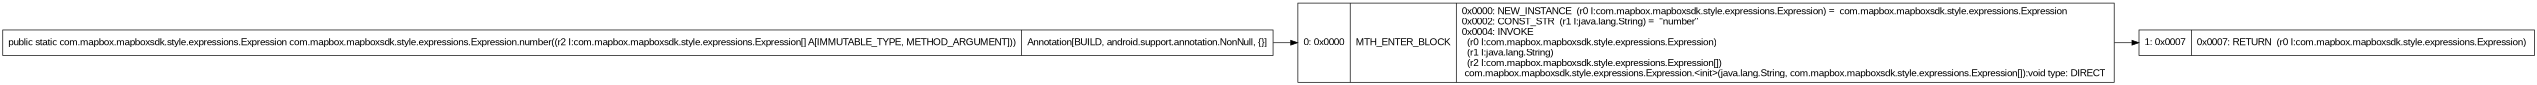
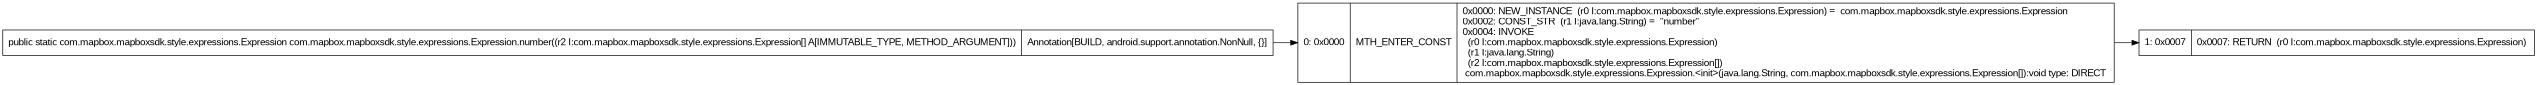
node "0: 0x0000": text "MTH_ENTER_BLOCK" -> "MTH_ENTER_CONST"
